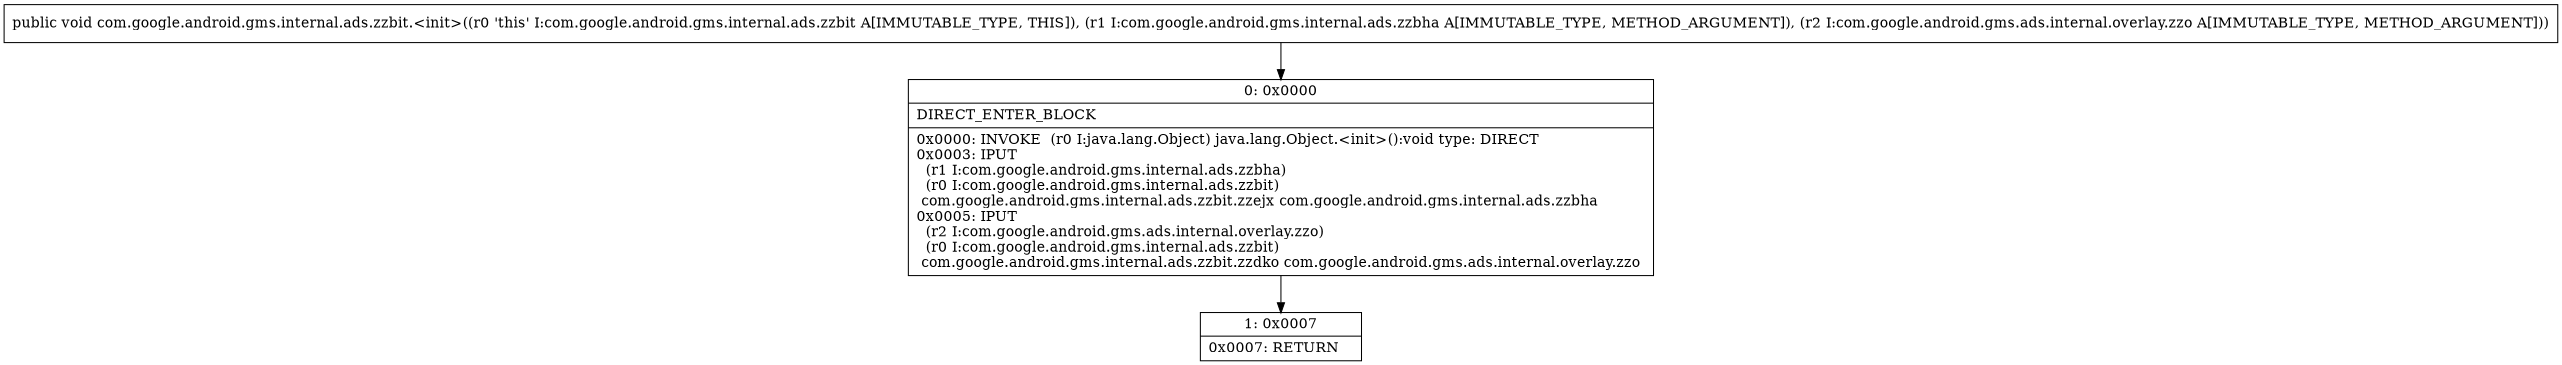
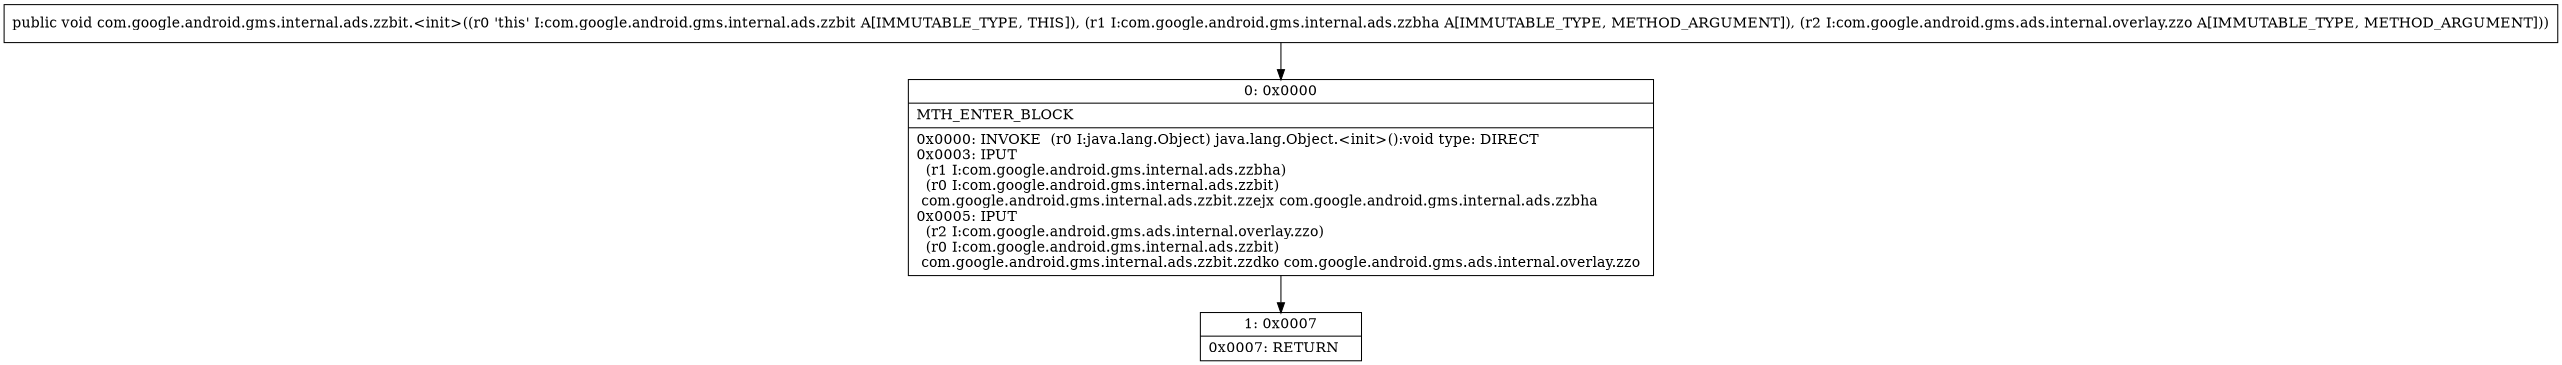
node "0: 0x0000": text "DIRECT_ENTER_BLOCK" -> "MTH_ENTER_BLOCK"
